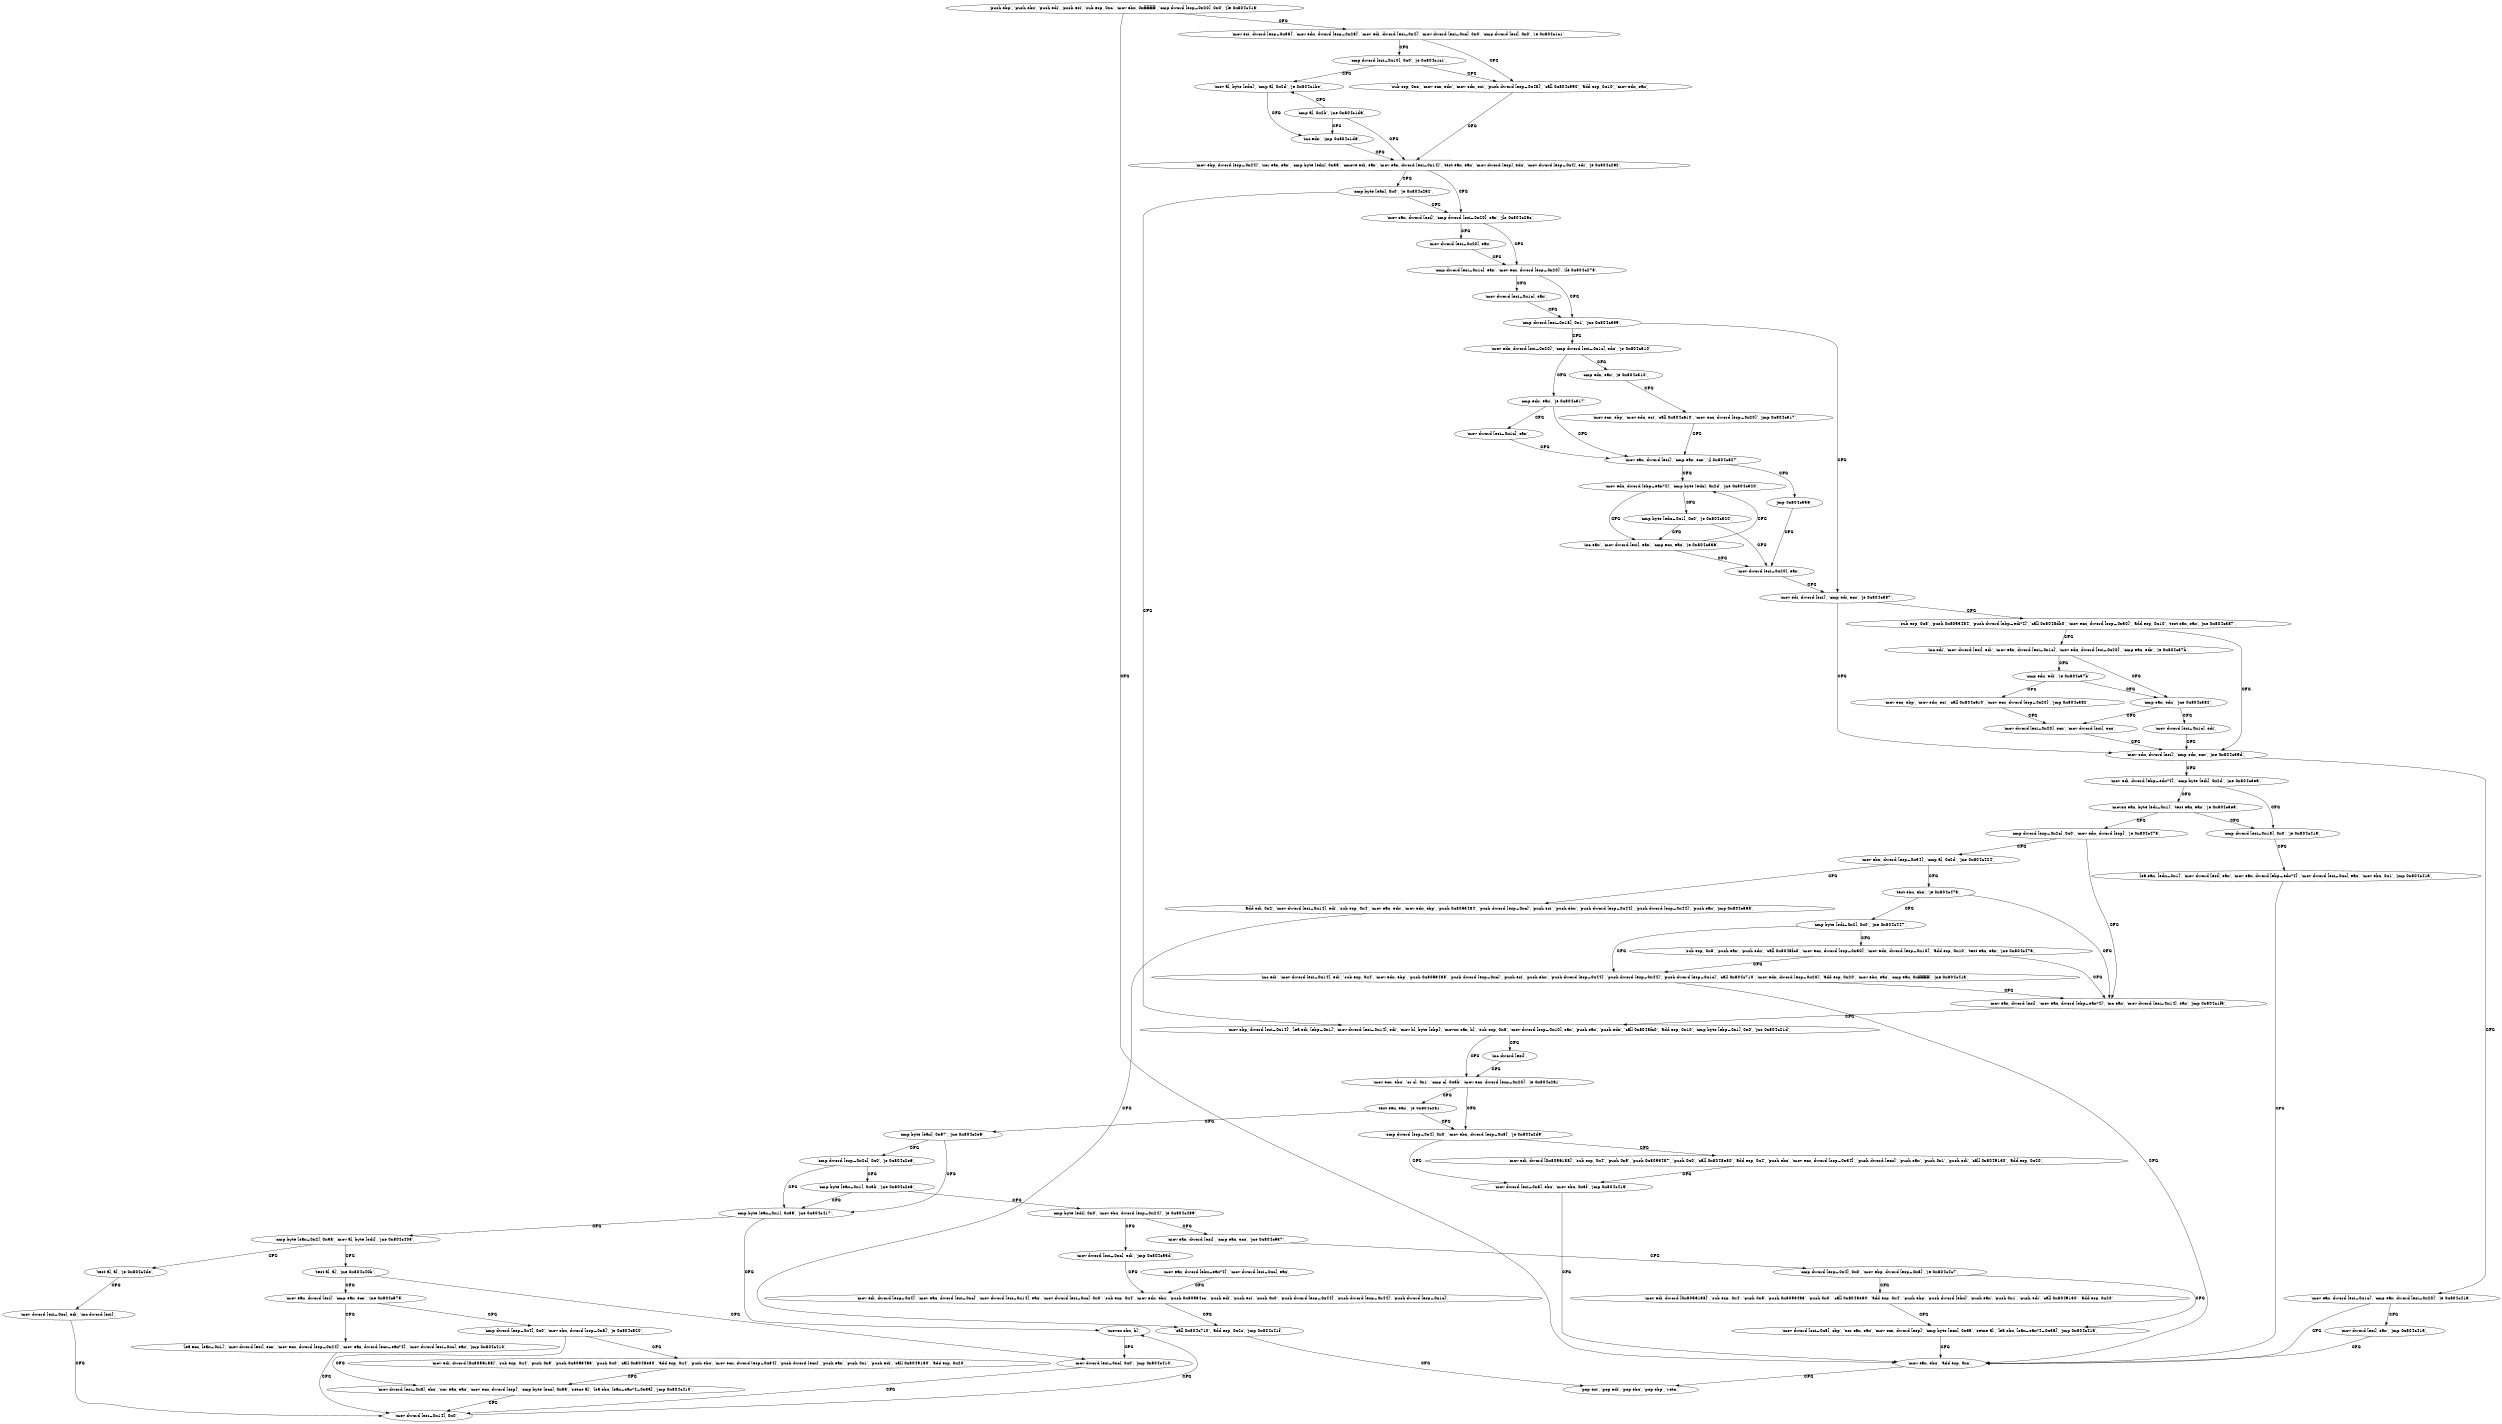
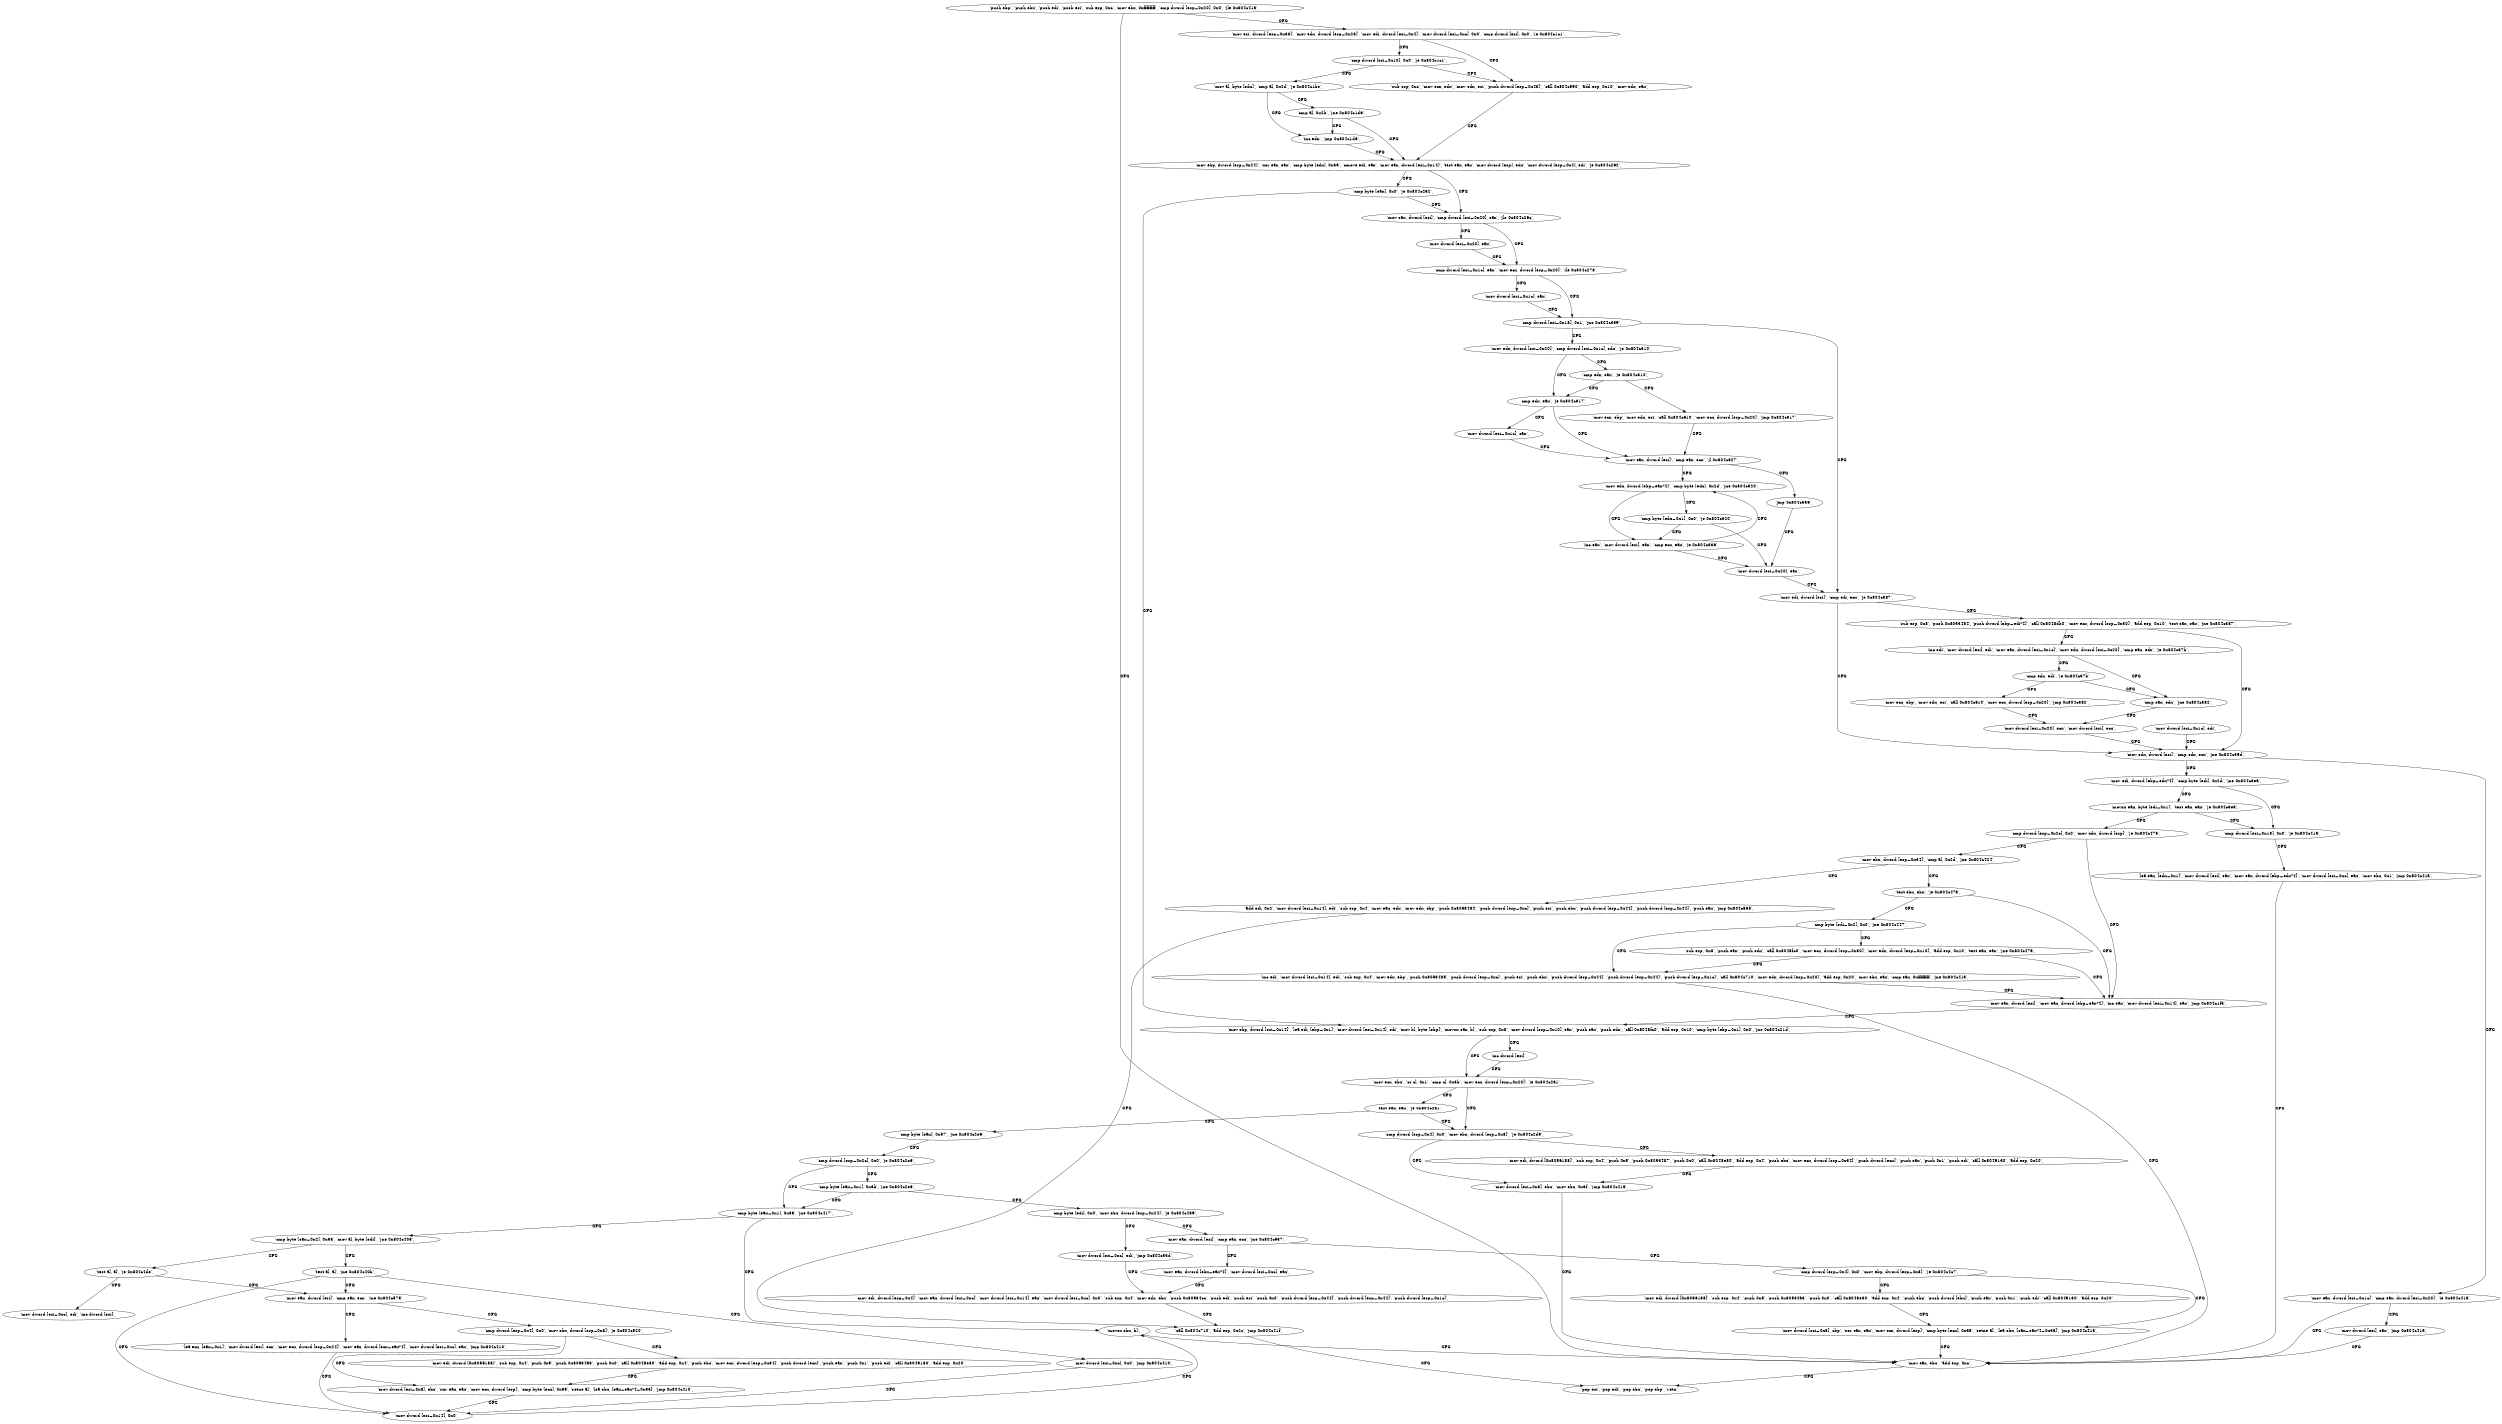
edge "'cmp al, 0x2b', 'jne 0x804c1d6'," -> "'mov al, byte [edx]', 'cmp al, 0x2d', 'je 0x804c1be',": reversed
edge "'cmp edx, eax', 'je 0x804c310'," -> "'cmp edx, eax', 'je 0x804c317',": added, label "CFG"
edge "'cmp eax, edx', 'jne 0x804c382'," -> "'mov dword [esi+0x1c], edi',": removed, label "CFG"
edge "'cmp byte [eax], 0x57', 'jne 0x804c2e6'," -> "'cmp byte [eax+0x1], 0x3a', 'jne 0x804c417',": removed, label "CFG"
edge "'mov eax, dword [esi]', 'cmp eax, ecx', 'jne 0x804c537'," -> "'mov eax, dword [ebx+eax*4]', 'mov dword [esi+0xc], eax',": added, label "CFG"
edge "'test al, al', 'je 0x804c4de'," -> "'mov eax, dword [esi]', 'cmp eax, ecx', 'jne 0x804c575',": added, label "CFG"
edge "'movsx ebx, bl'," -> "'mov dword [esi+0xc], 0x0', 'jmp 0x804c410',": now "'movsx ebx, bl'," -> "'mov eax, ebx', 'add esp, 0xc',"
edge "'mov dword [esi+0xc], edi', 'inc dword [esi]'," -> "'mov dword [esi+0x14], 0x0',": now "'test al, al', 'jne 0x804c40b'," -> "'mov dword [esi+0x14], 0x0',"
